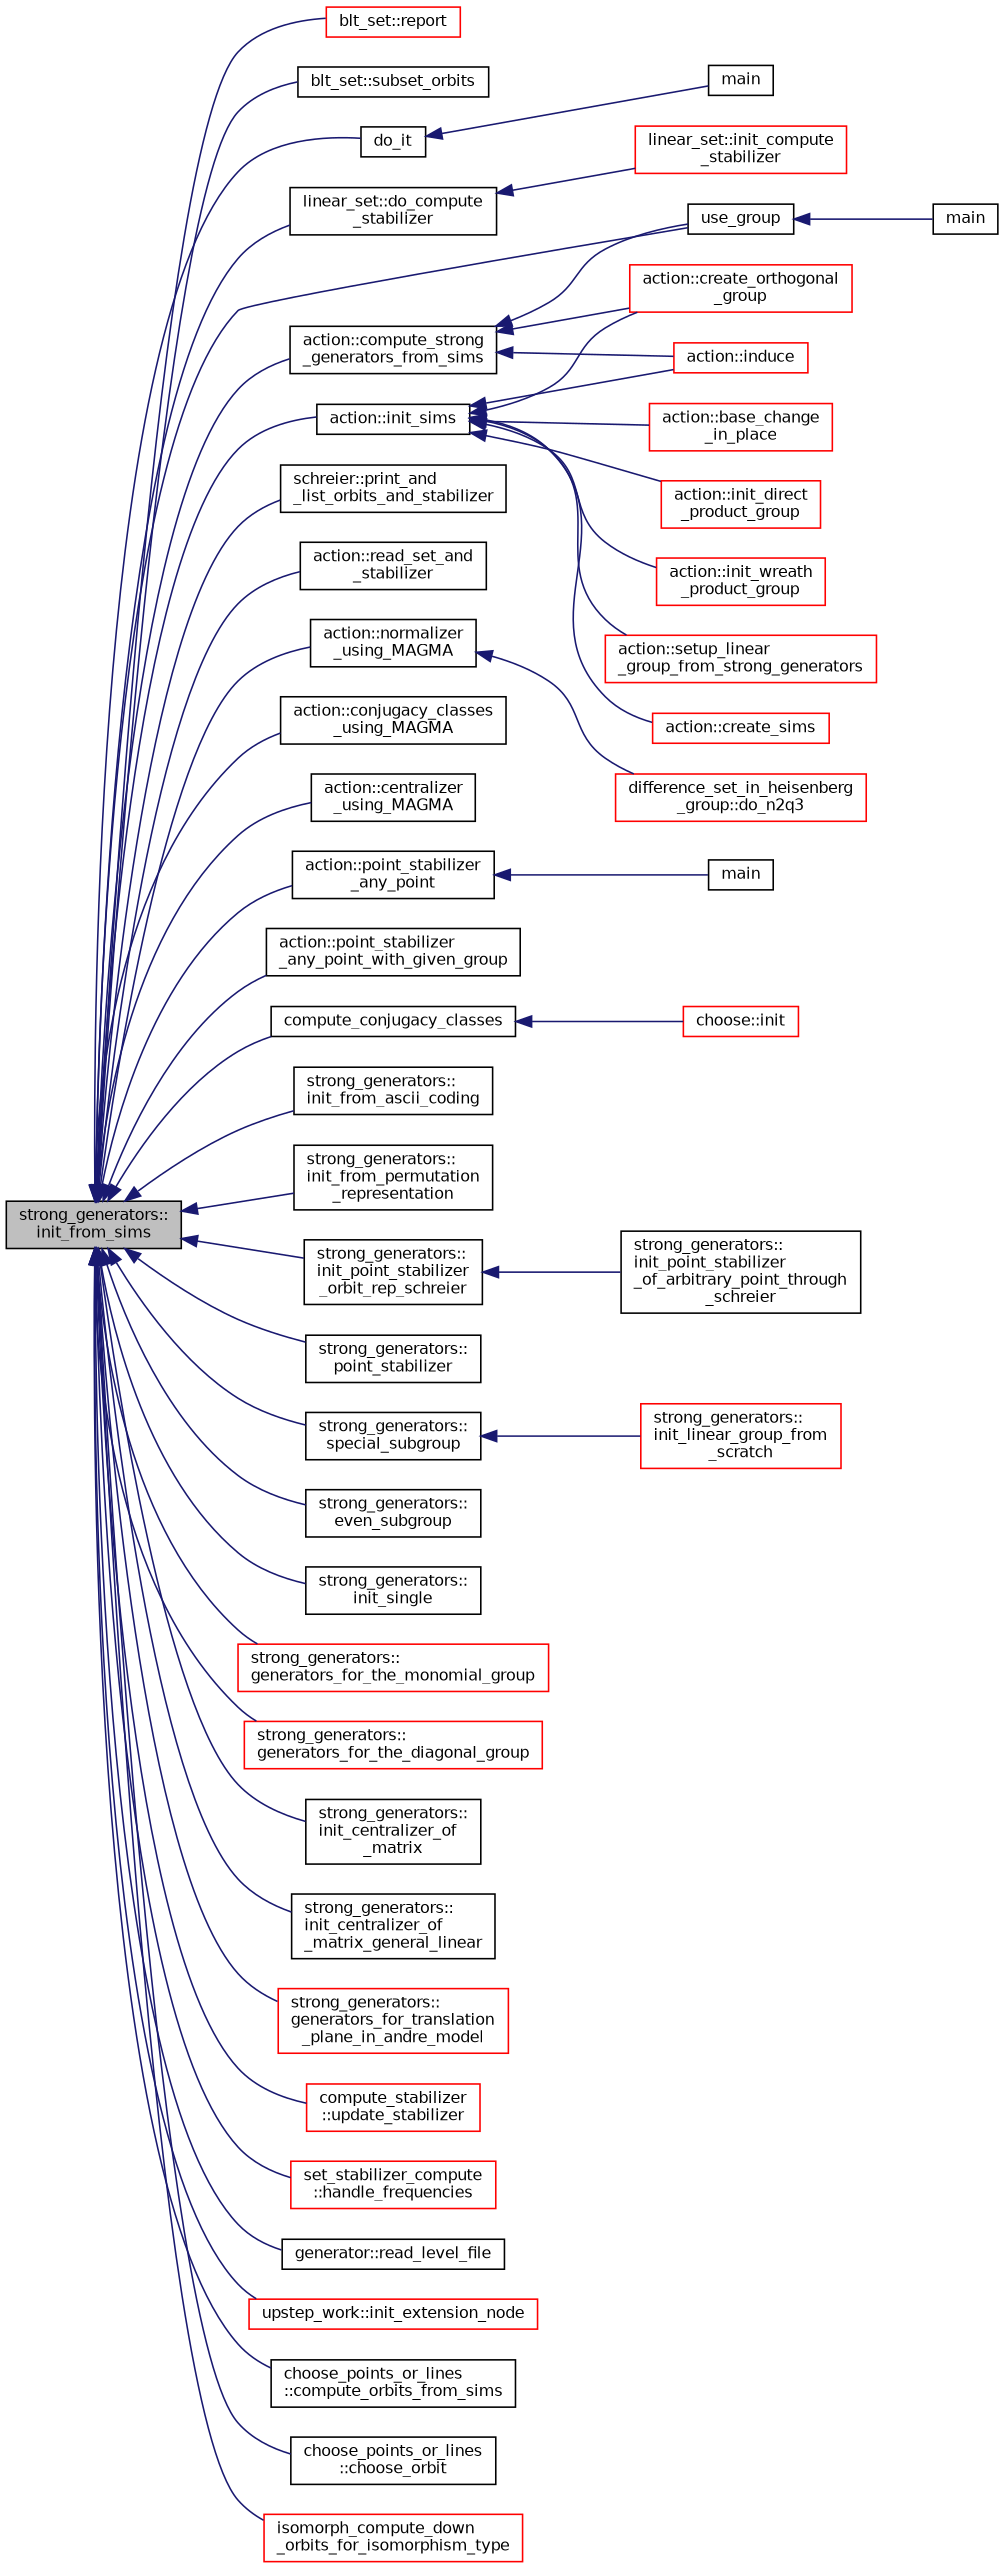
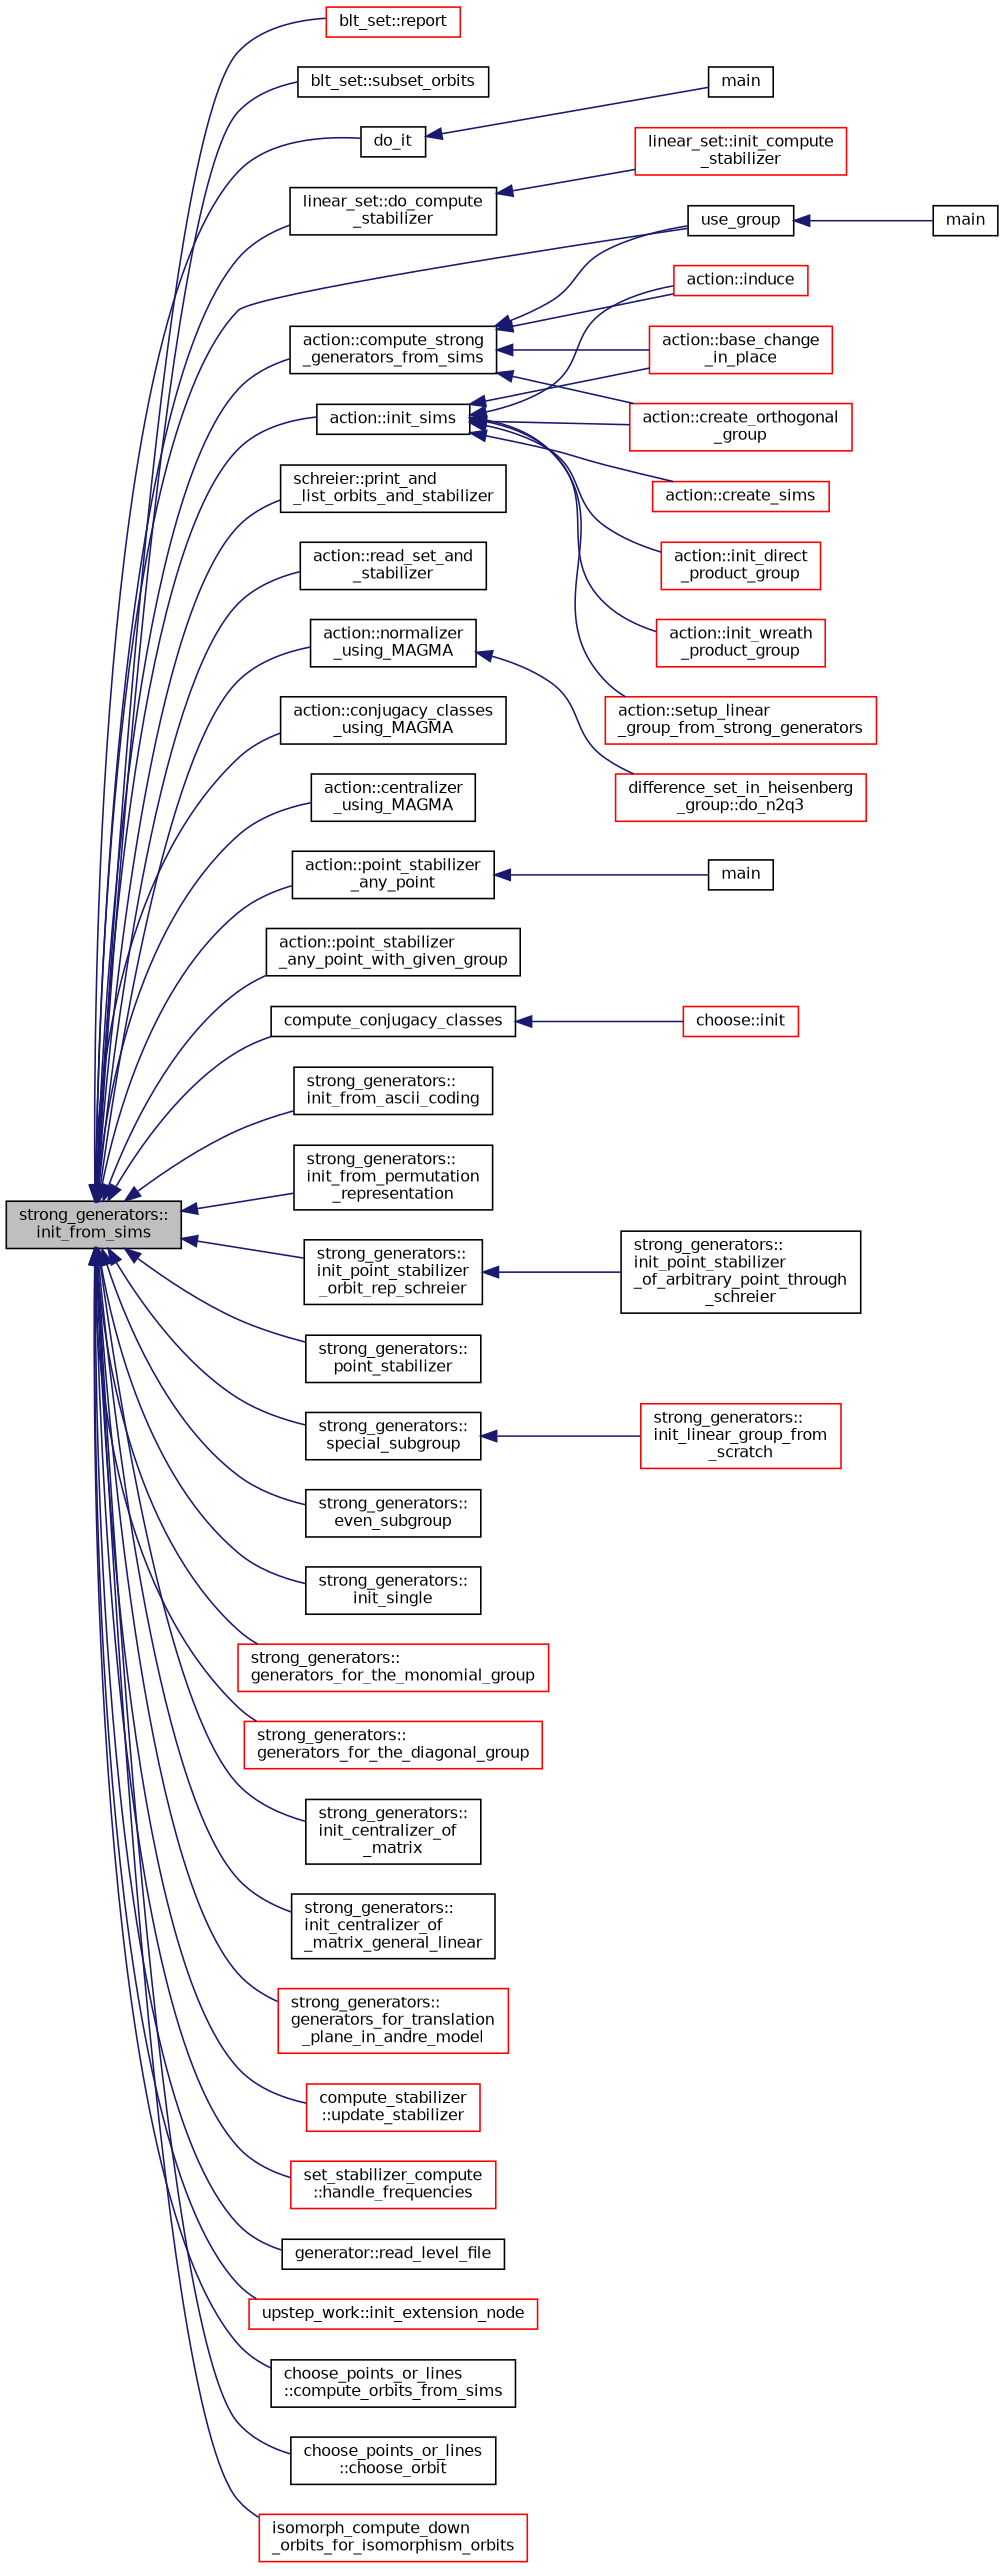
edge "action::base_change _in_place" -> "action::compute_strong _generators_from_sims": added
node "isomorph_compute_down _orbits_for_isomorphism_type": label "isomorph_compute_down _orbits_for_isomorphism_type" -> "isomorph_compute_down _orbits_for_isomorphism_orbits"
